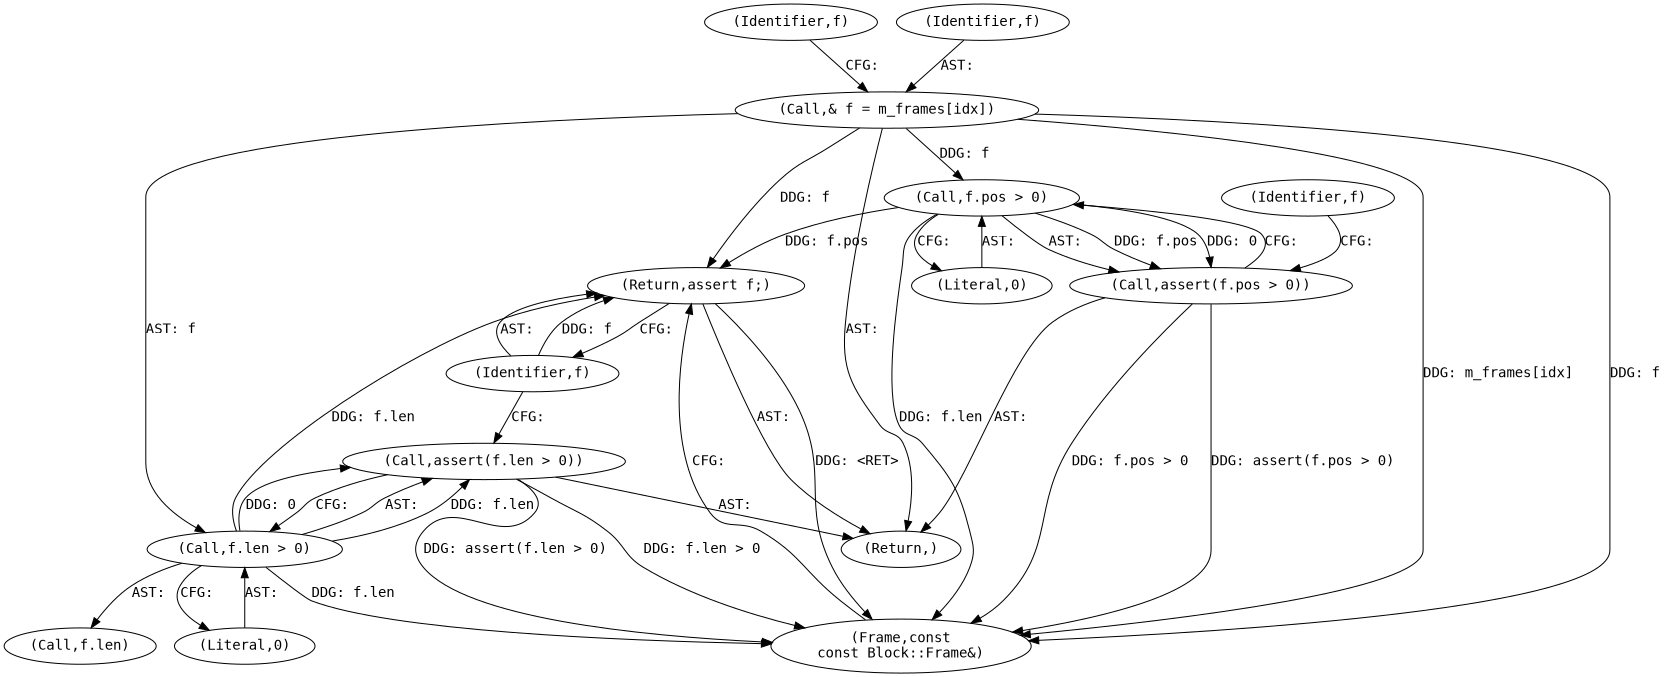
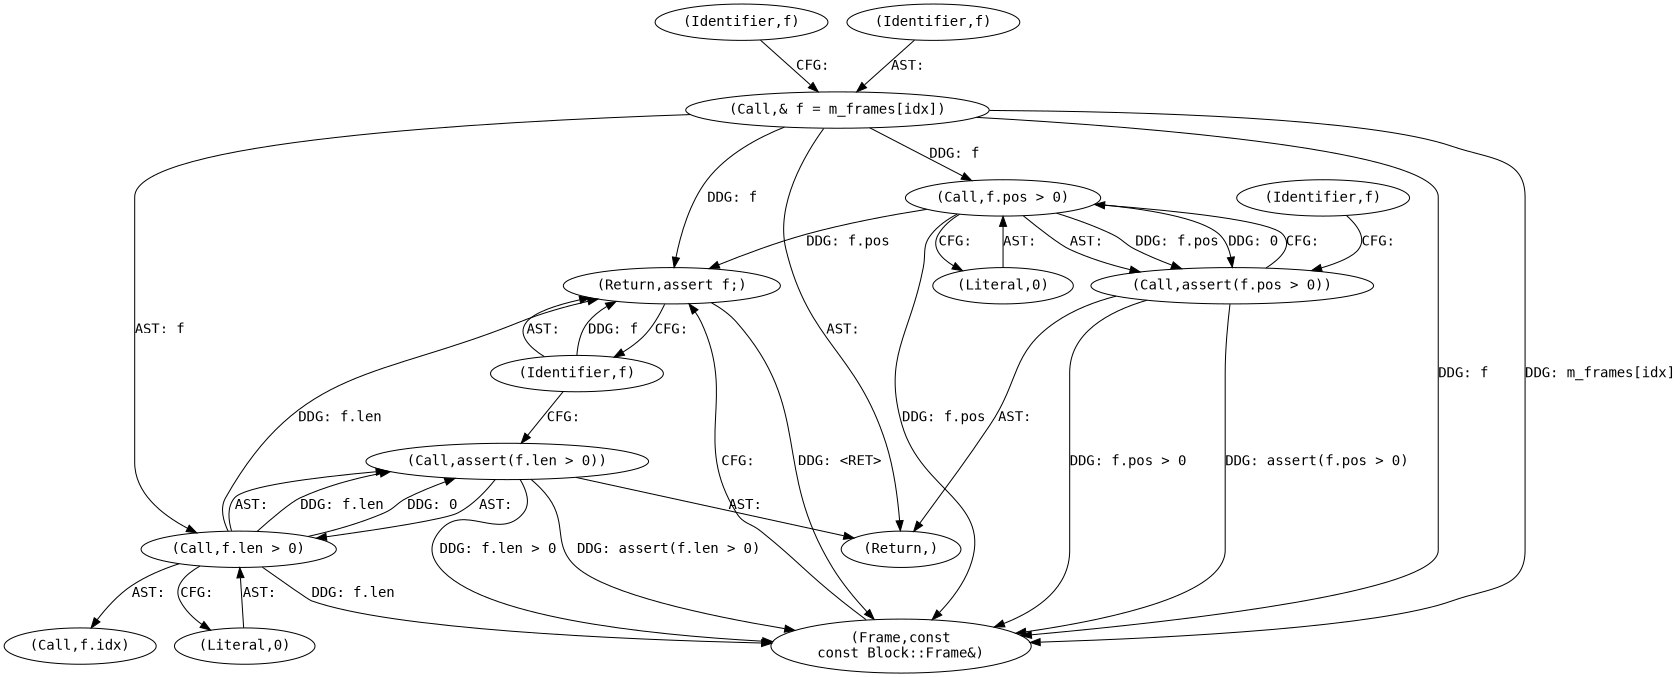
edge "(Call,f.pos > 0)" -> "(Frame,const const Block::Frame&)": label "DDG: f.len" -> "DDG: f.pos"
edge "(Return,assert f;)" -> "(Return,)": removed, label "AST:"
edge "(Call,assert(f.len > 0))" -> "(Call,f.len > 0)": label "CFG: " -> "AST: "
node "(Call,f.len)": label "(Call,f.len)" -> "(Call,f.idx)"
